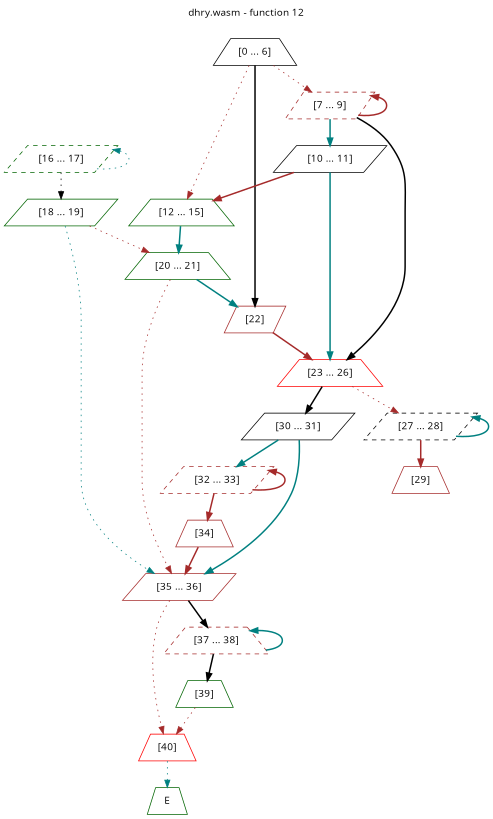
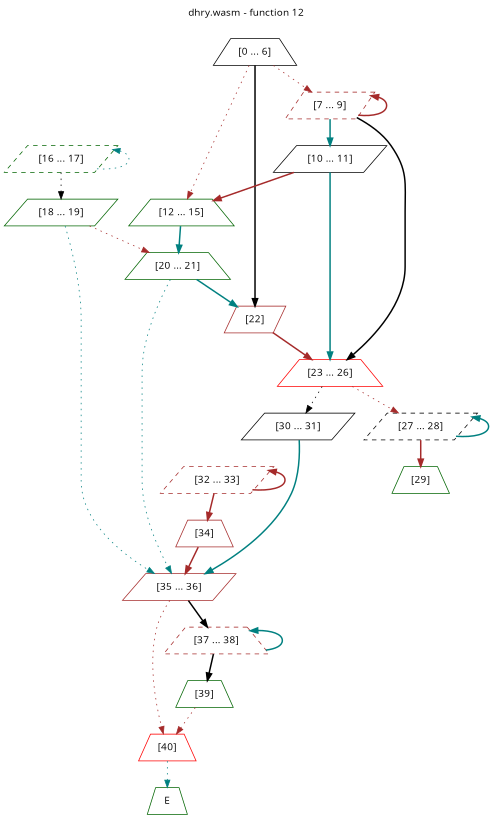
edge "[23 ... 26]" -> "[30 ... 31]": style bold -> dotted
edge "[20 ... 21]" -> "[35 ... 36]": color brown -> teal
edge "[30 ... 31]" -> "[32 ... 33]": removed
node "[29]": color brown -> darkgreen
